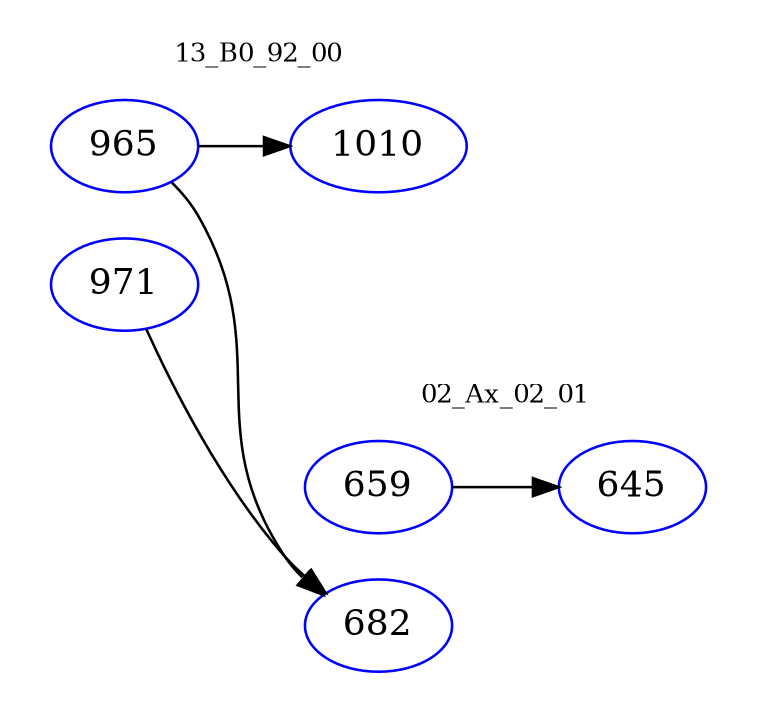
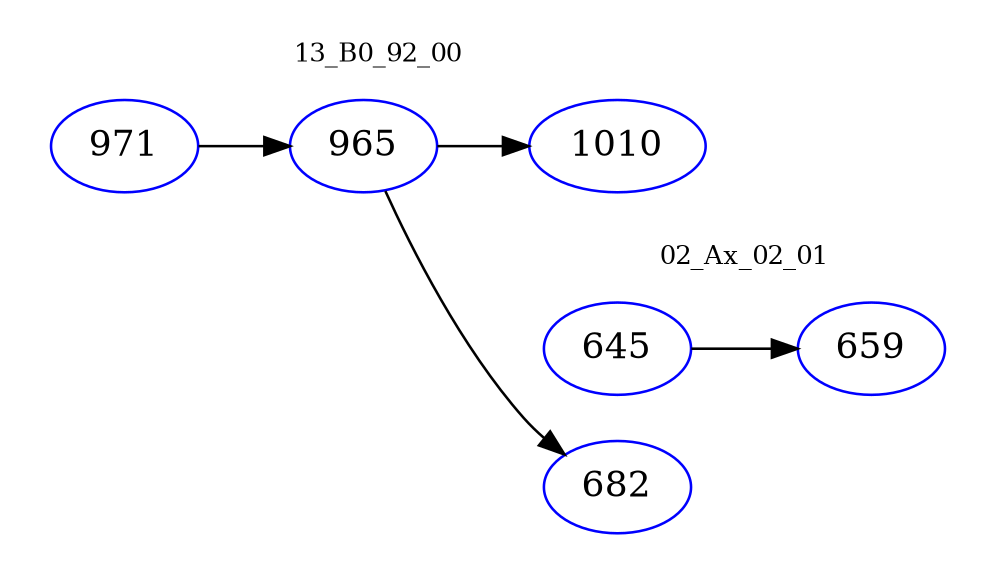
edge "971" -> "682": now "971" -> "965"
edge "659" -> "645": reversed
